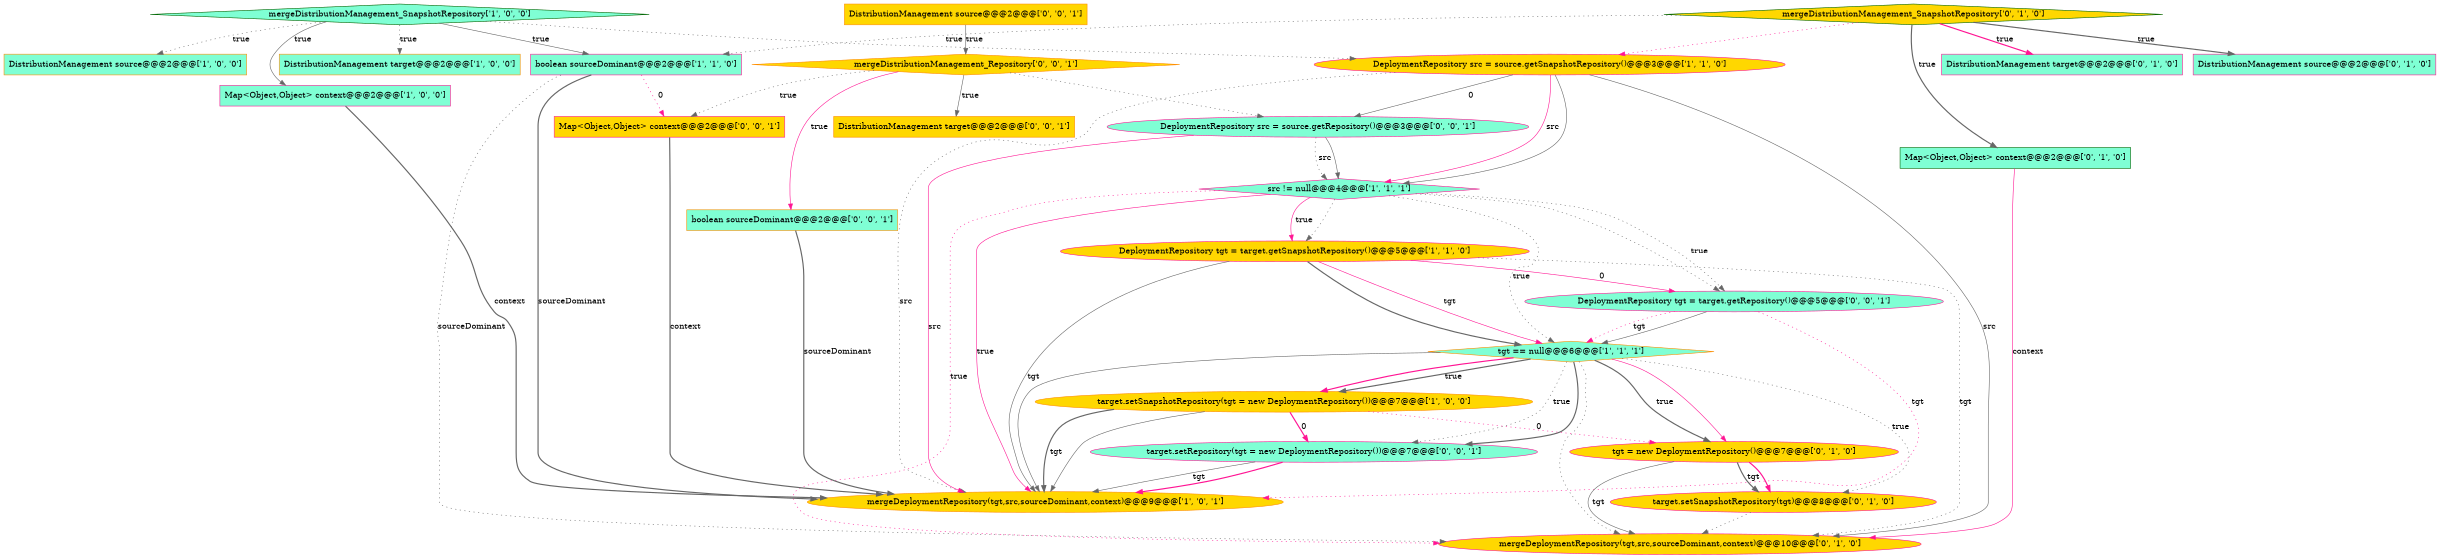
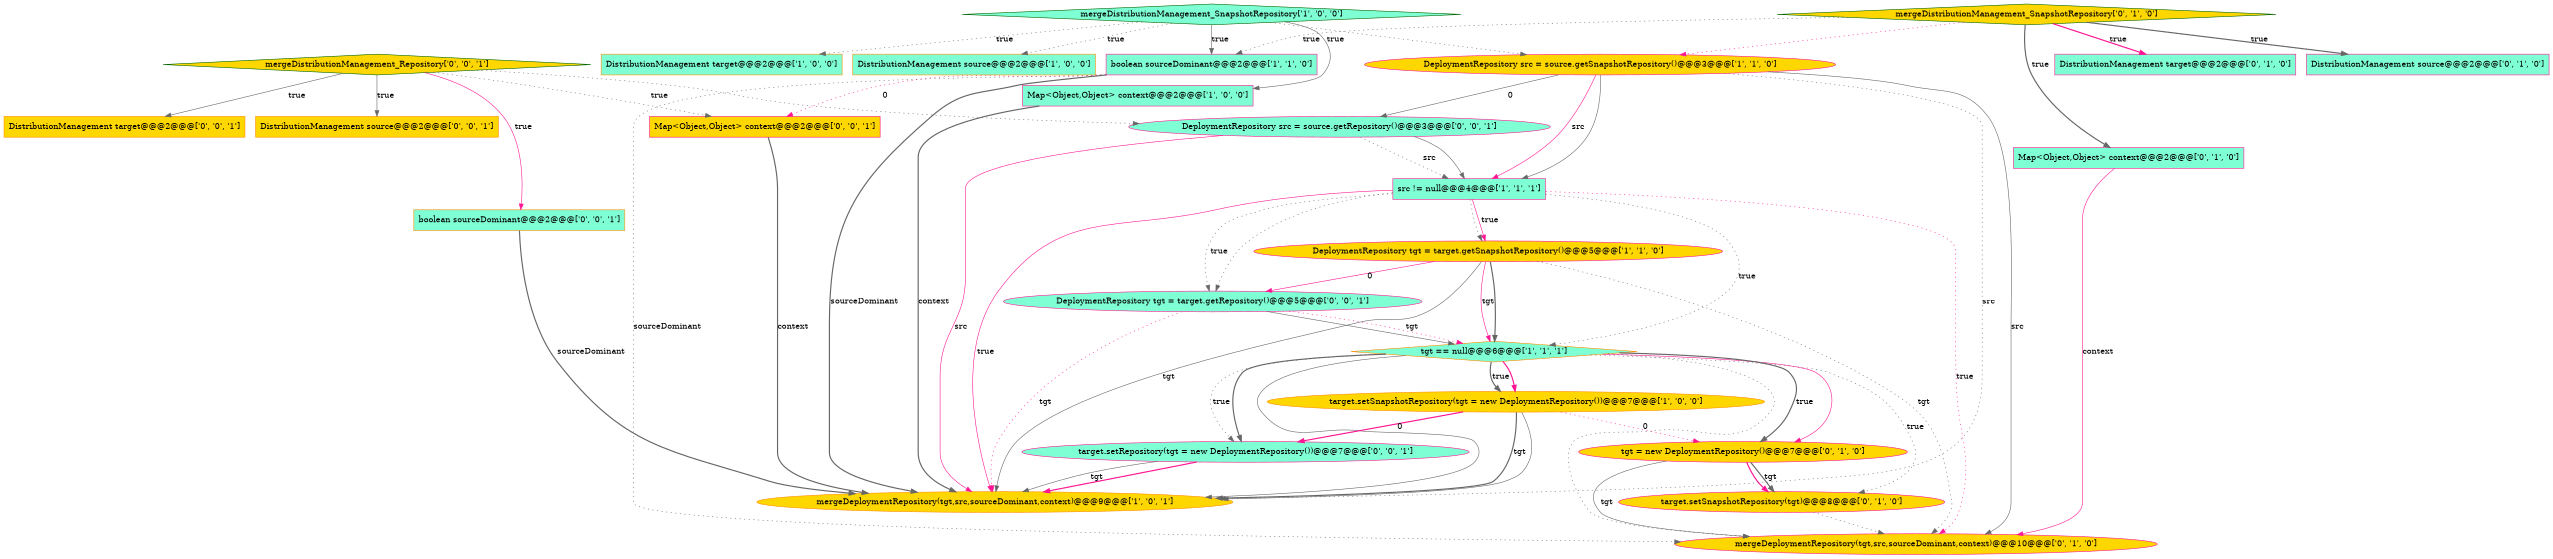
edge "DistributionManagement source@@@2@@@['0', '0', '1']" -> "mergeDistributionManagement_Repository['0', '0', '1']": reversed
node "mergeDistributionManagement_Repository['0', '0', '1']": color darkorange -> darkgreen
node "Map<Object,Object> context@@@2@@@['0', '1', '0']": color darkgreen -> deeppink
node "src != null@@@4@@@['1', '1', '1']": shape diamond -> box
